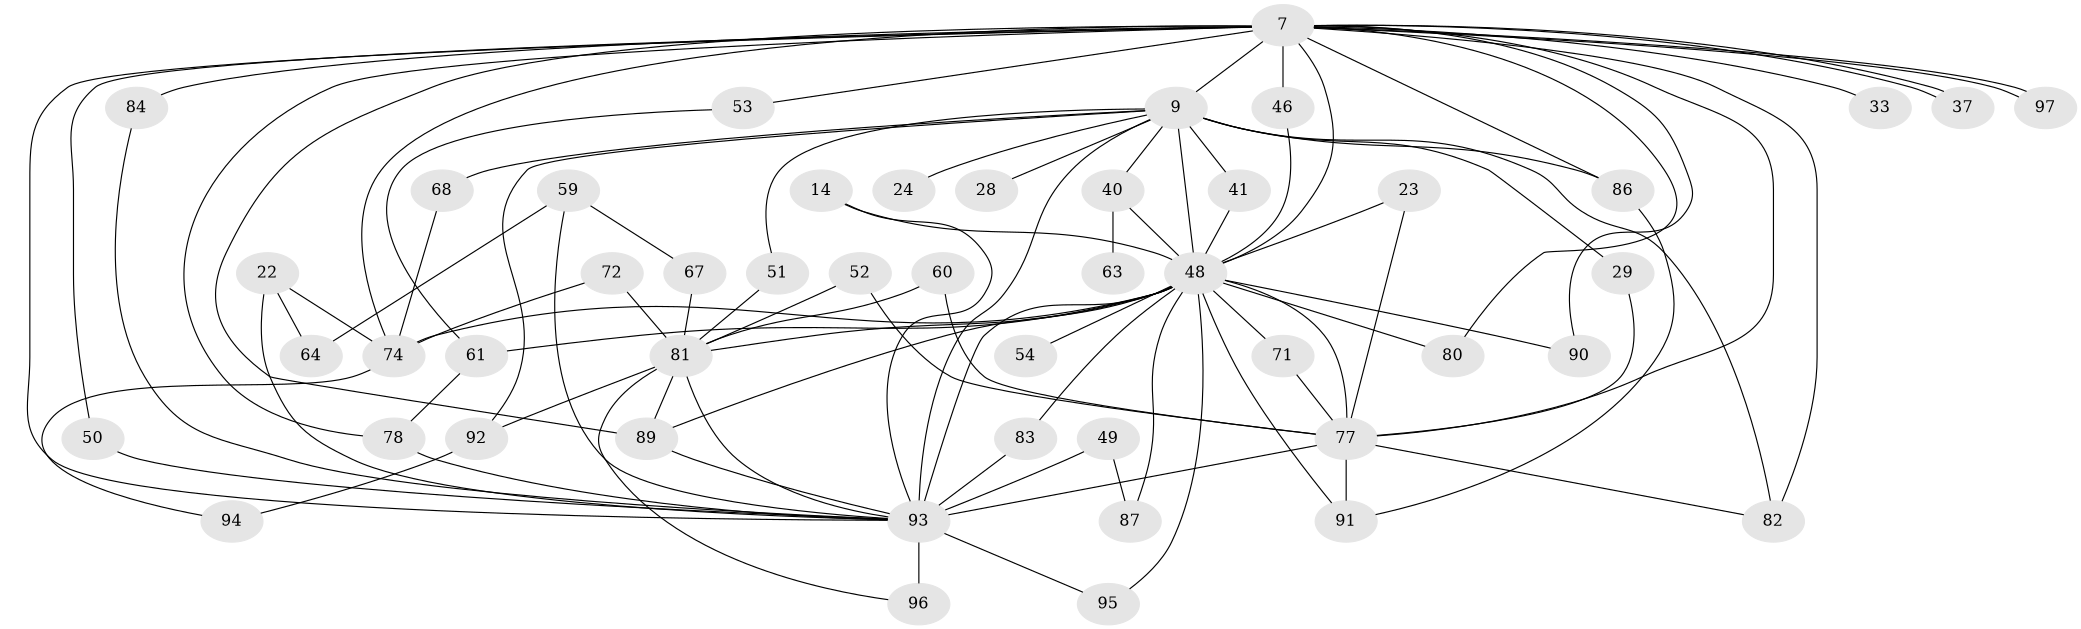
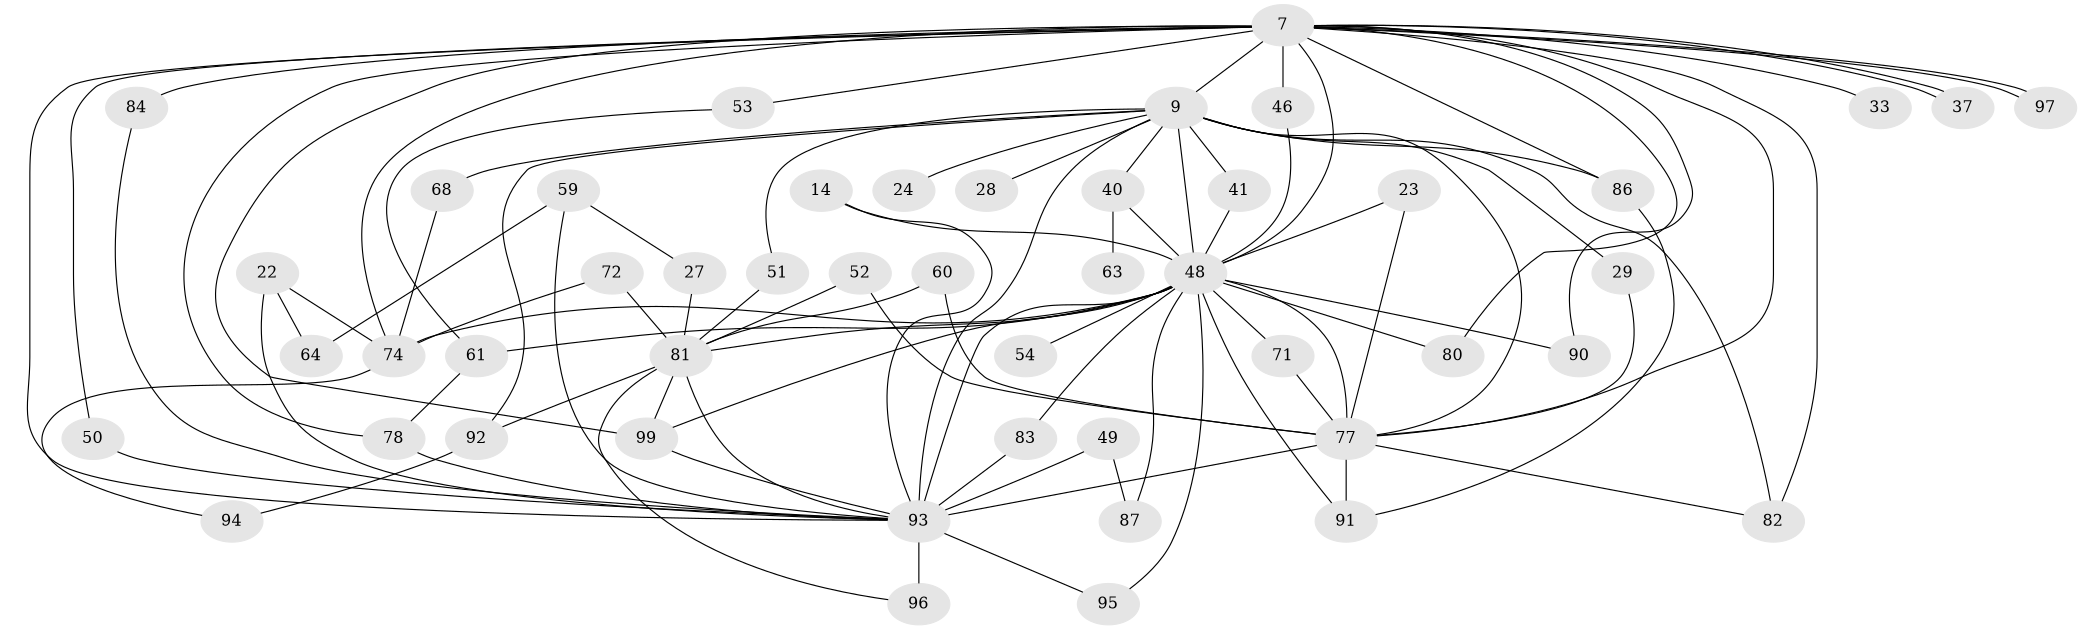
edge "9" -- "77": added
node "67": label "67" -> "27"
node "89": label "89" -> "99"
